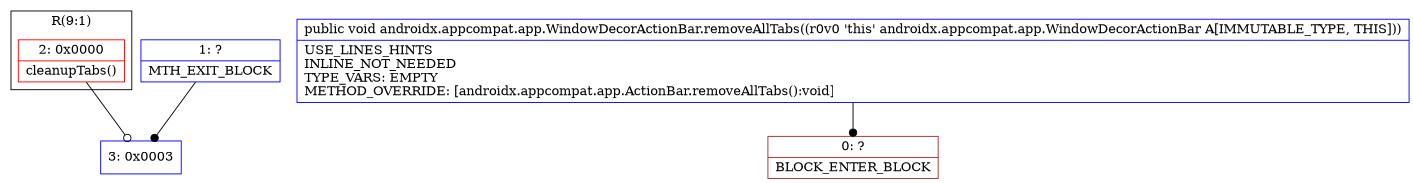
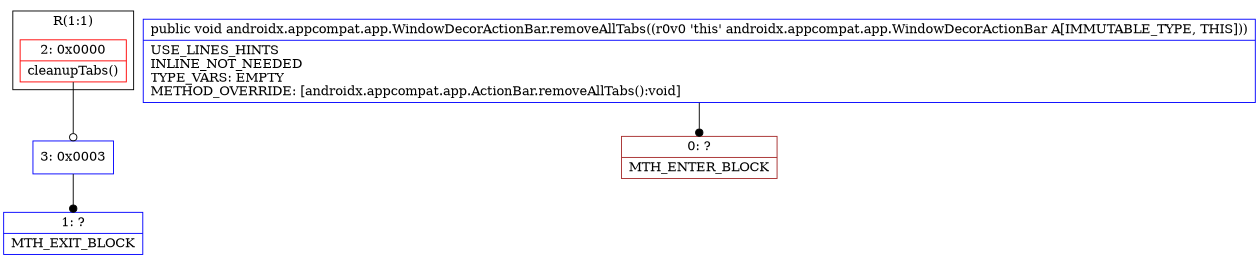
cluster "R(9:1)": label "R(9:1)" -> "R(1:1)"
edge "1: ?" -> "3: 0x0003": reversed
node "0: ?": text "BLOCK_ENTER_BLOCK" -> "MTH_ENTER_BLOCK"
